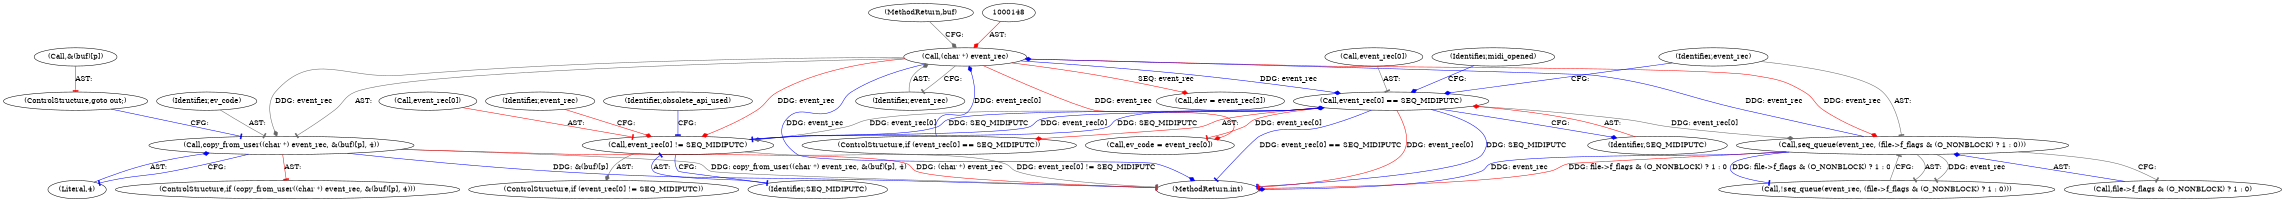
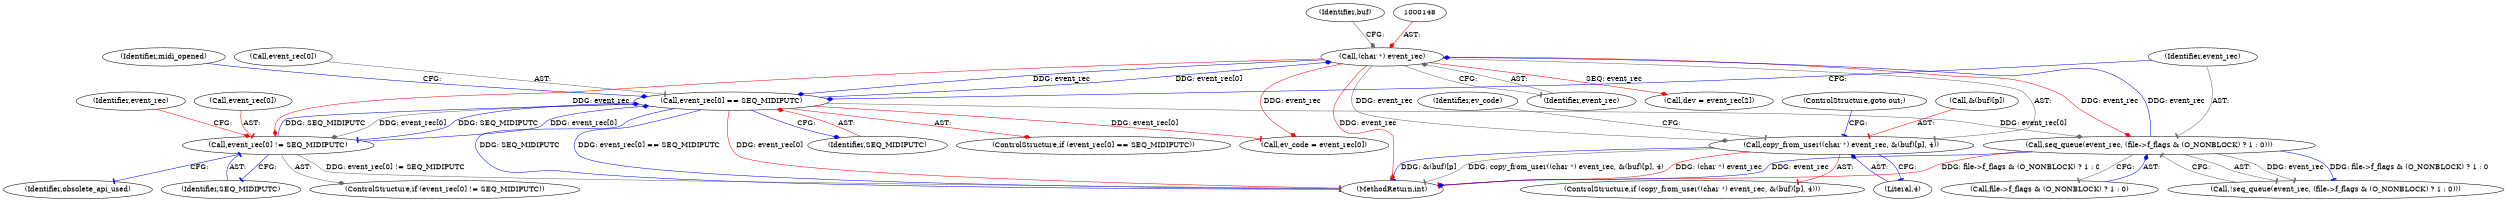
node "(MethodReturn,buf)": label "(MethodReturn,buf)" -> "(Identifier,buf)"
edge "(Call,&(buf)[p])" -> "(ControlStructure,goto out;)": now "(Call,&(buf)[p])" -> "(Call,copy_from_user((char *) event_rec, &(buf)[p], 4))"
edge "(ControlStructure,if (event_rec[0] == SEQ_MIDIPUTC))" -> "(Call,(char *) event_rec)": now "(Call,event_rec[0] == SEQ_MIDIPUTC)" -> "(Call,(char *) event_rec)"
edge "(Identifier,obsolete_api_used)" -> "(Call,event_rec[0] != SEQ_MIDIPUTC)": reversed
edge "(Identifier,ev_code)" -> "(Call,copy_from_user((char *) event_rec, &(buf)[p], 4))": label "AST: " -> "CFG: "
edge "(Call,(char *) event_rec)" -> "(MethodReturn,int)": color blue -> red
